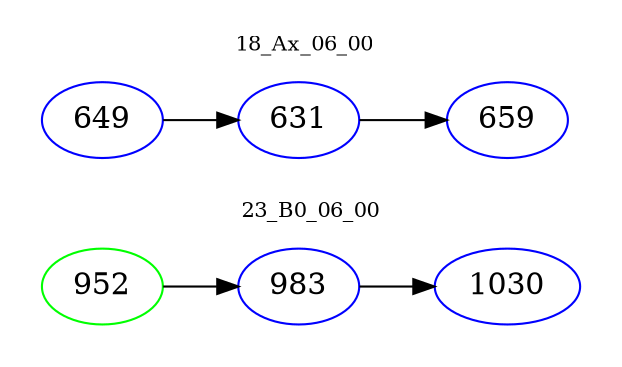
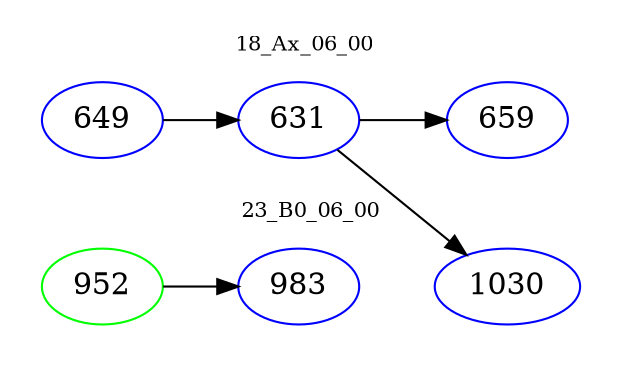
edge "983" -> "1030": now "631" -> "1030"
